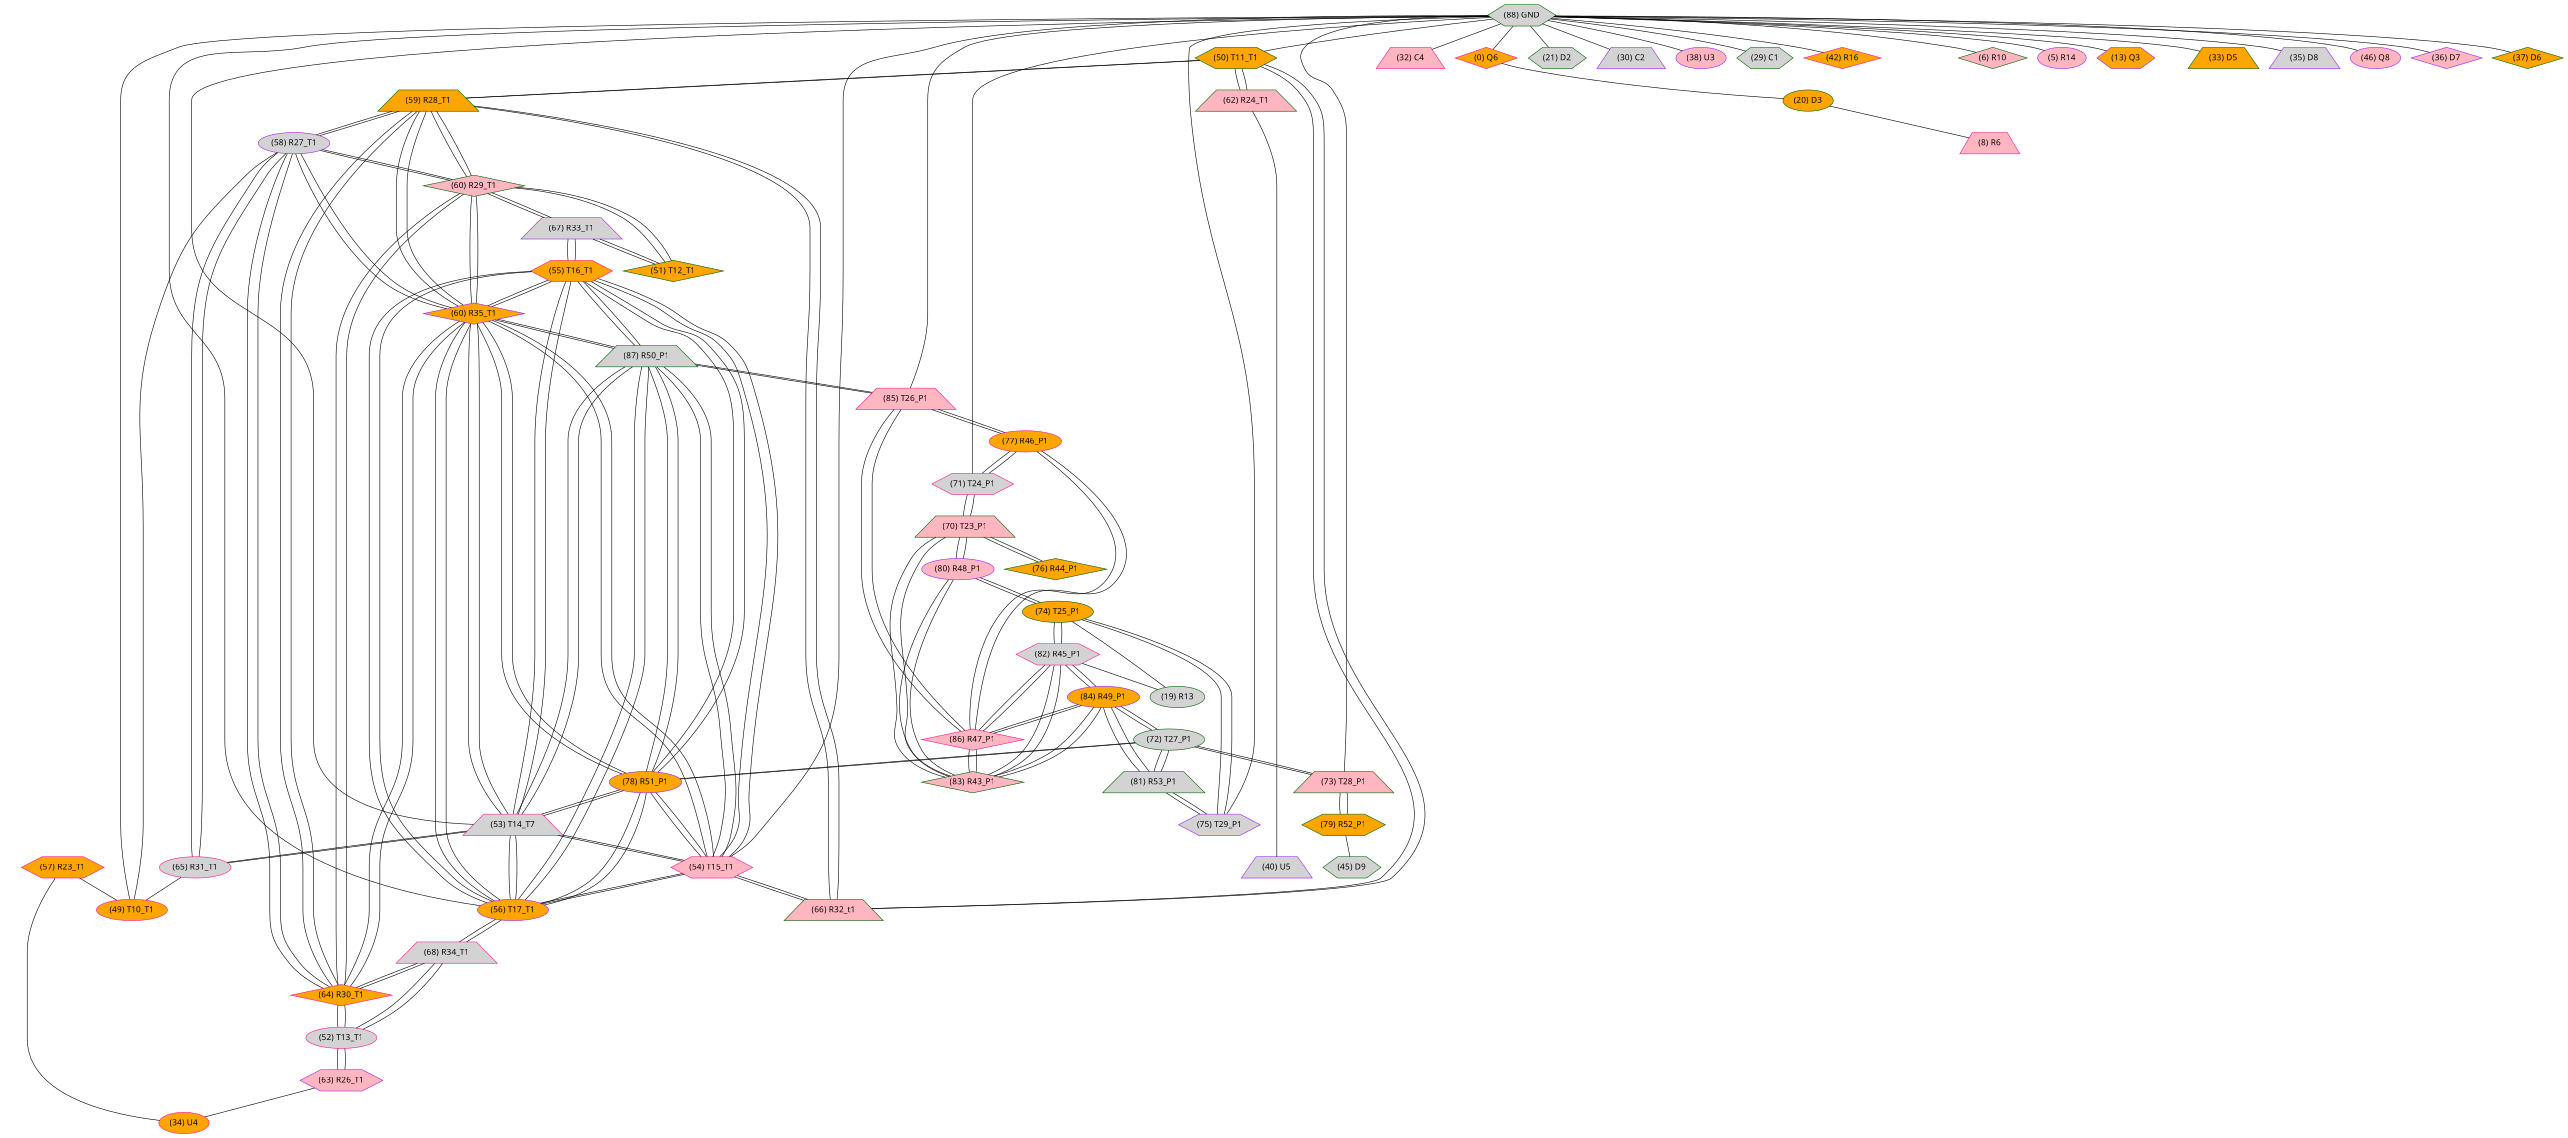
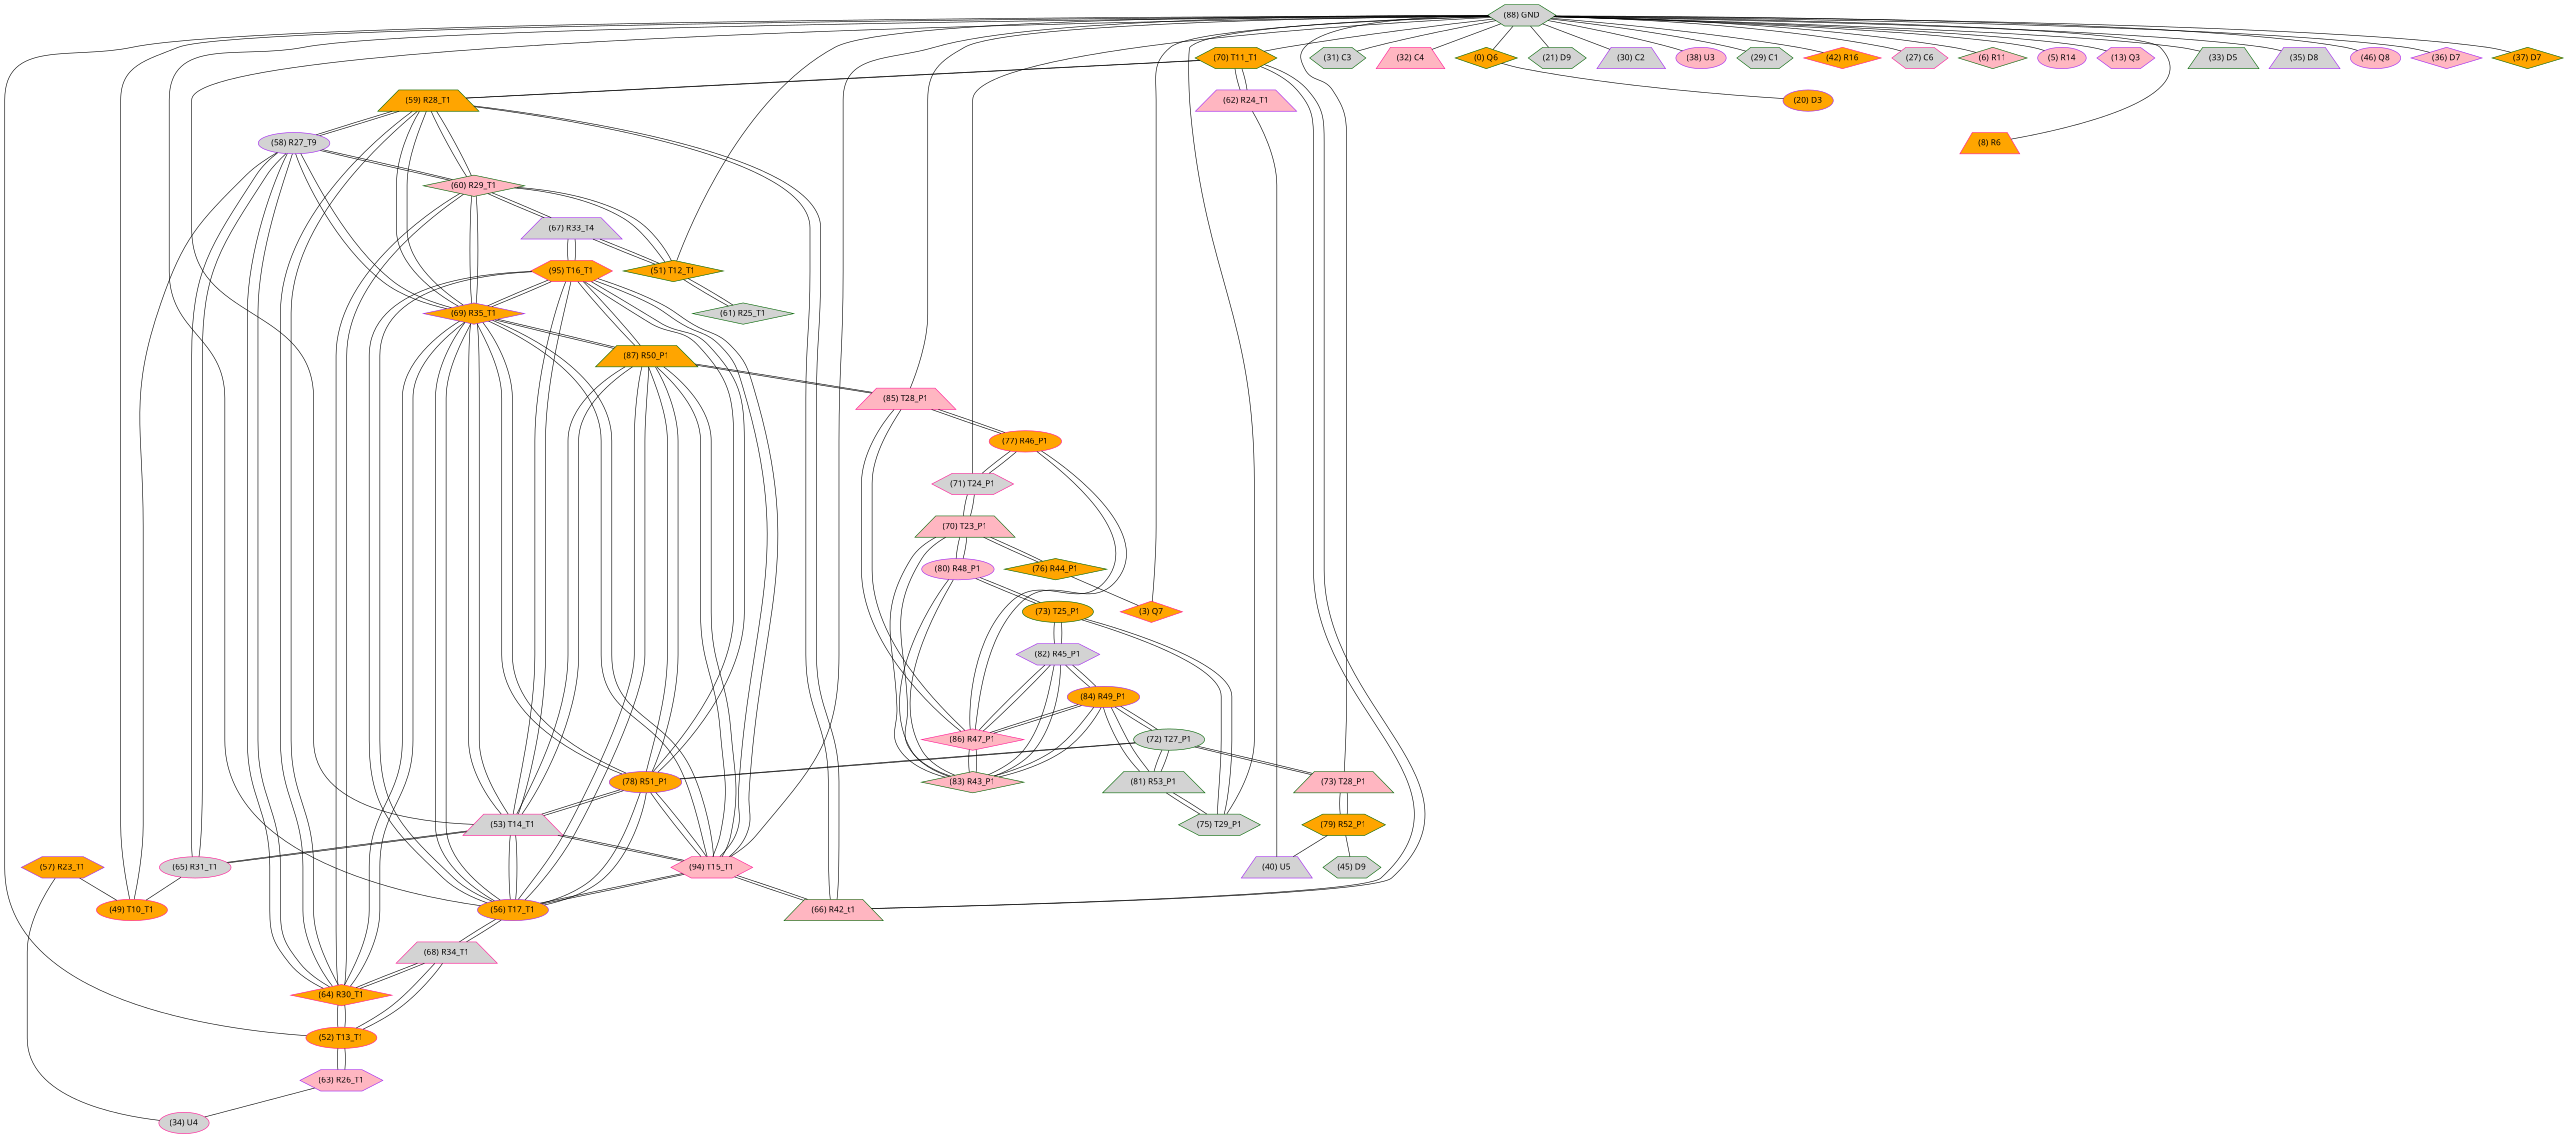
edge "(88) GND" -- "(51) T12_T1": added
edge "(88) GND" -- "(52) T13_T1": added
node "(50) T11_T1": label "(50) T11_T1" -> "(70) T11_T1"
node "(31) C3": added
node "(0) Q6": color deeppink -> darkgreen
node "(21) D2": label "(21) D2" -> "(21) D9"
node "(27) C6": added
node "(6) R10": label "(6) R10" -> "(6) R11"
node "(13) Q3": fillcolor orange -> lightpink
node "(33) D5": fillcolor orange -> lightgrey
node "(37) D6": label "(37) D6" -> "(37) D7"
node "(62) R24_T1": color darkgreen -> purple
node "(20) D3": color darkgreen -> purple
edge "(20) D3" -- "(8) R6": now "(88) GND" -- "(8) R6"
node "(58) R27_T1": label "(58) R27_T1" -> "(58) R27_T9"
node "(8) R6": fillcolor lightpink -> orange
node "(67) R33_T1": label "(67) R33_T1" -> "(67) R33_T4"
node "(55) T16_T1": label "(55) T16_T1" -> "(95) T16_T1"
node "(60) R35_T1": label "(60) R35_T1" -> "(69) R35_T1"
node "(61) R25_T1": added
node "(87) R50_P1": fillcolor lightgrey -> orange
node "(85) T26_P1": label "(85) T26_P1" -> "(85) T28_P1"
node "(74) T25_P1": label "(74) T25_P1" -> "(73) T25_P1"
node "(3) Q7": added
node "(82) R45_P1": color deeppink -> purple
node "(19) R13": removed
node "(53) T14_T7": label "(53) T14_T7" -> "(53) T14_T1"
node "(75) T29_P1": color purple -> darkgreen
edge "(79) R52_P1" -- "(40) U5": added
node "(57) R23_T1": color deeppink -> purple
node "(54) T15_T1": label "(54) T15_T1" -> "(94) T15_T1"
node "(66) R32_t1": label "(66) R32_t1" -> "(66) R42_t1"
node "(52) T13_T1": fillcolor lightgrey -> orange
node "(34) U4": fillcolor orange -> lightgrey
